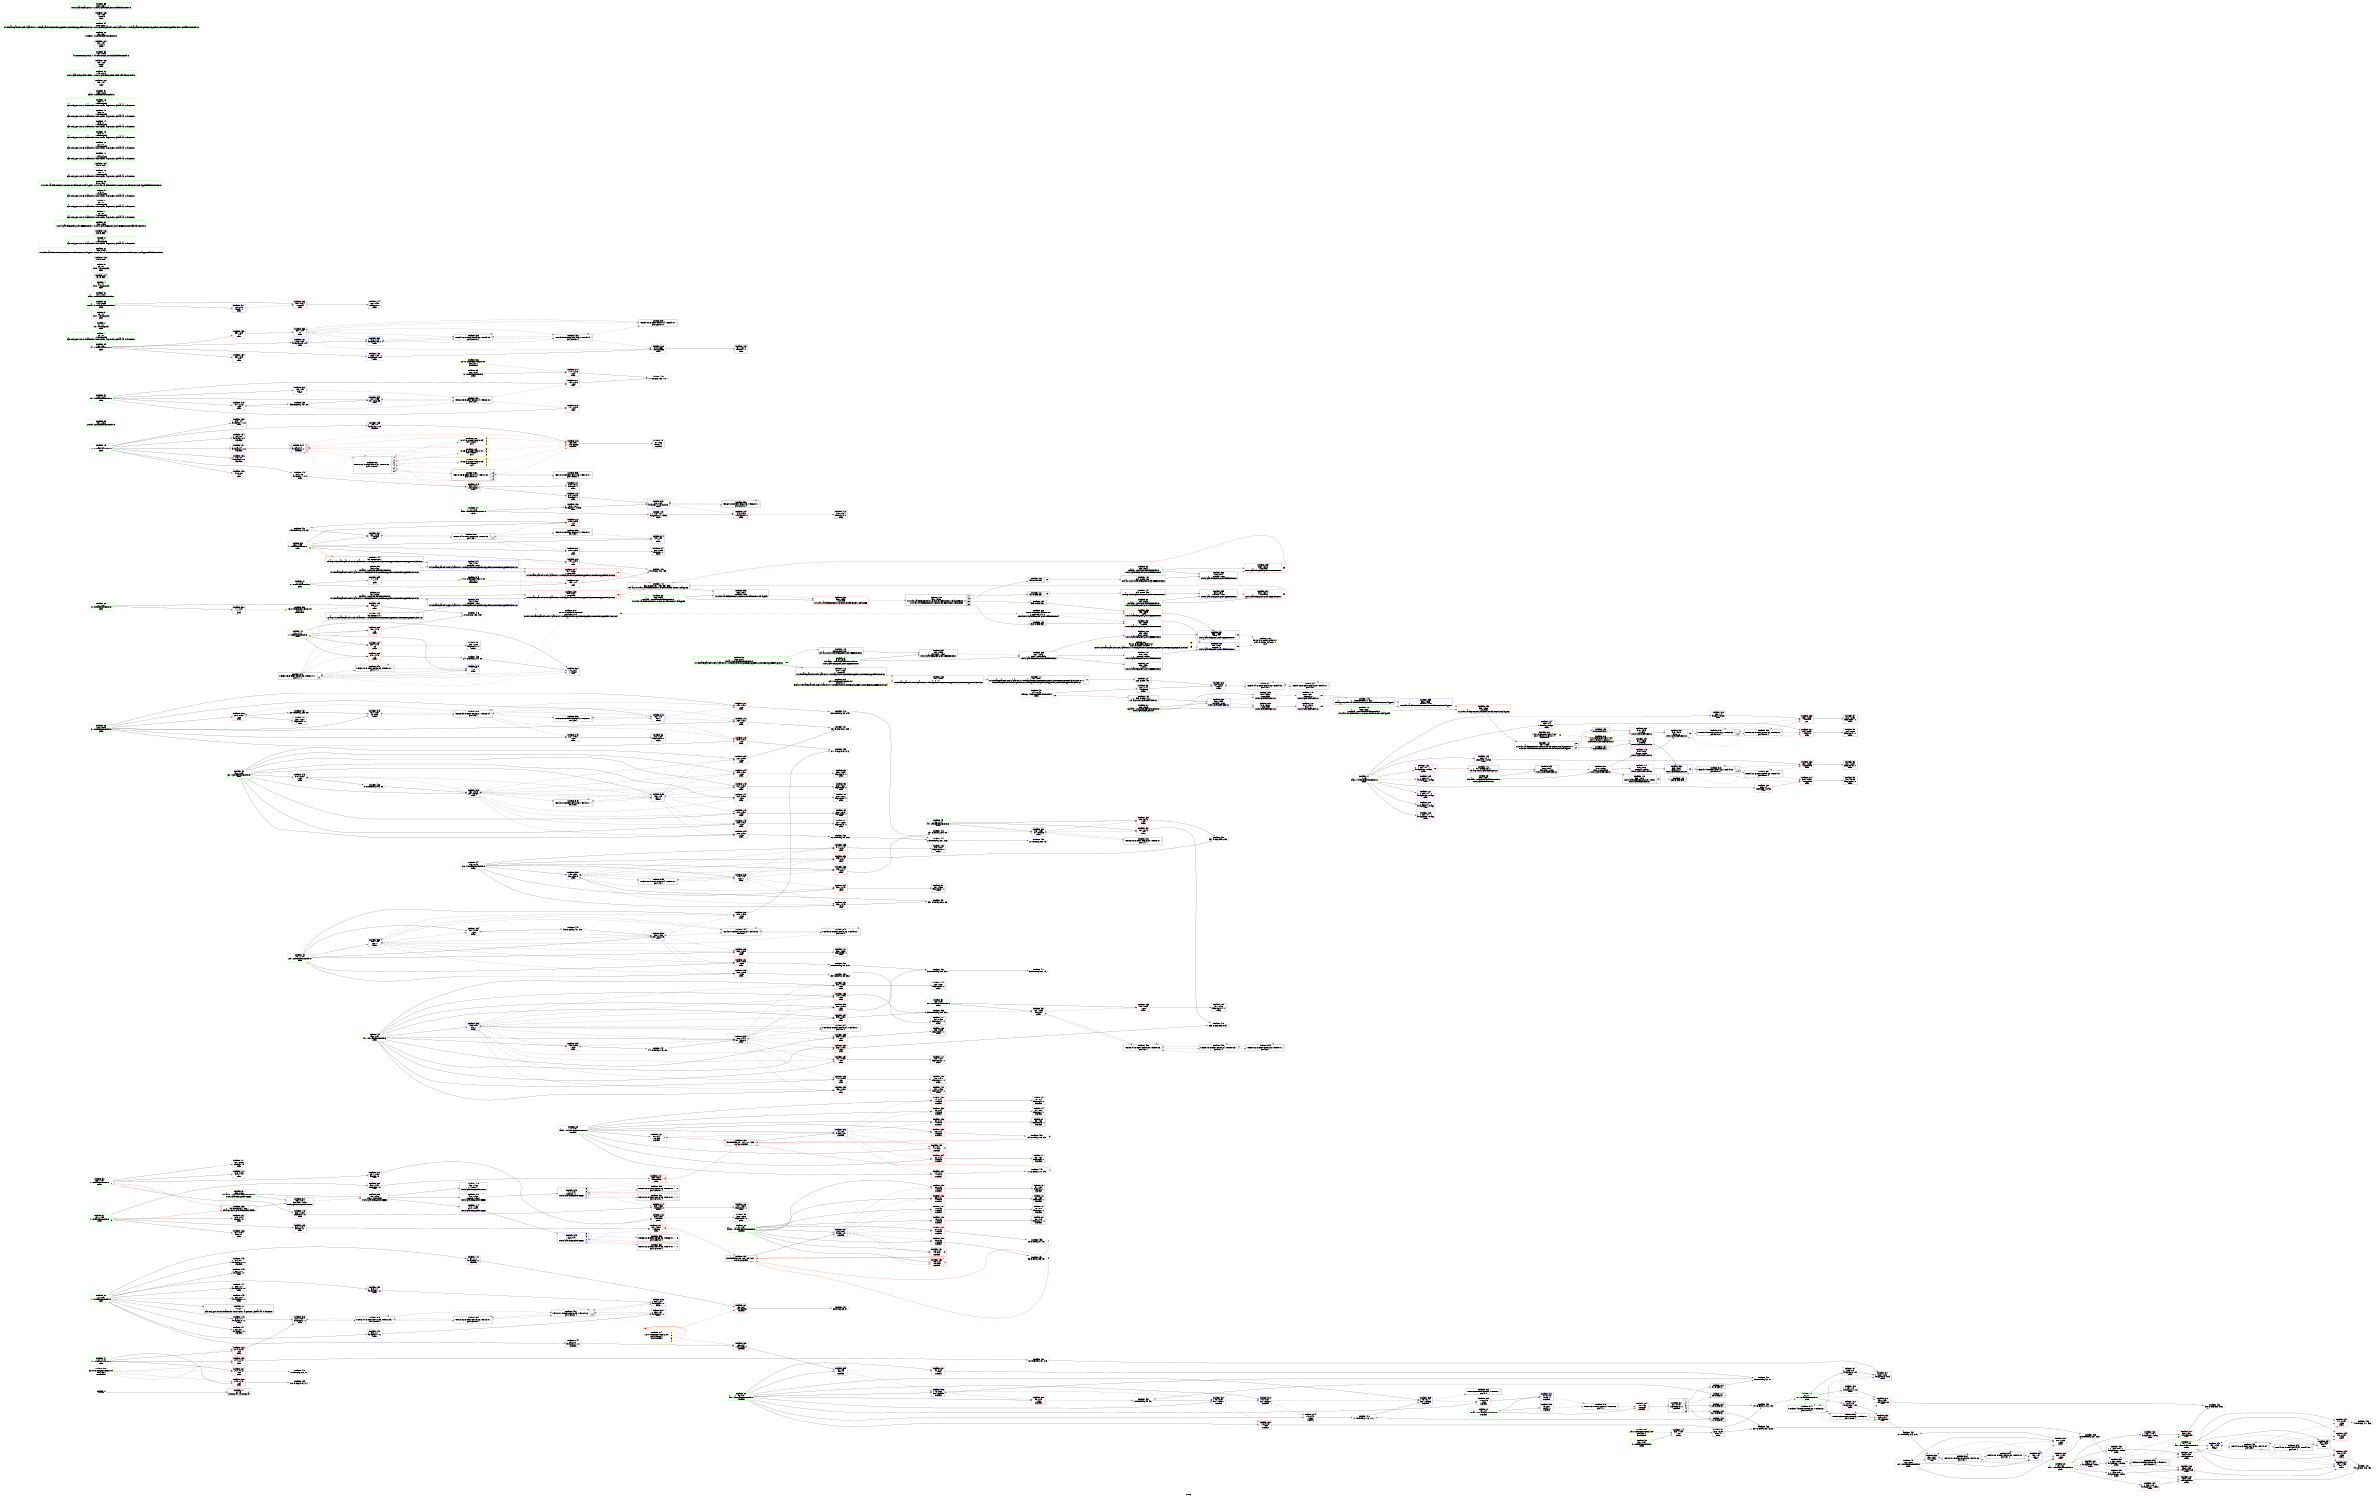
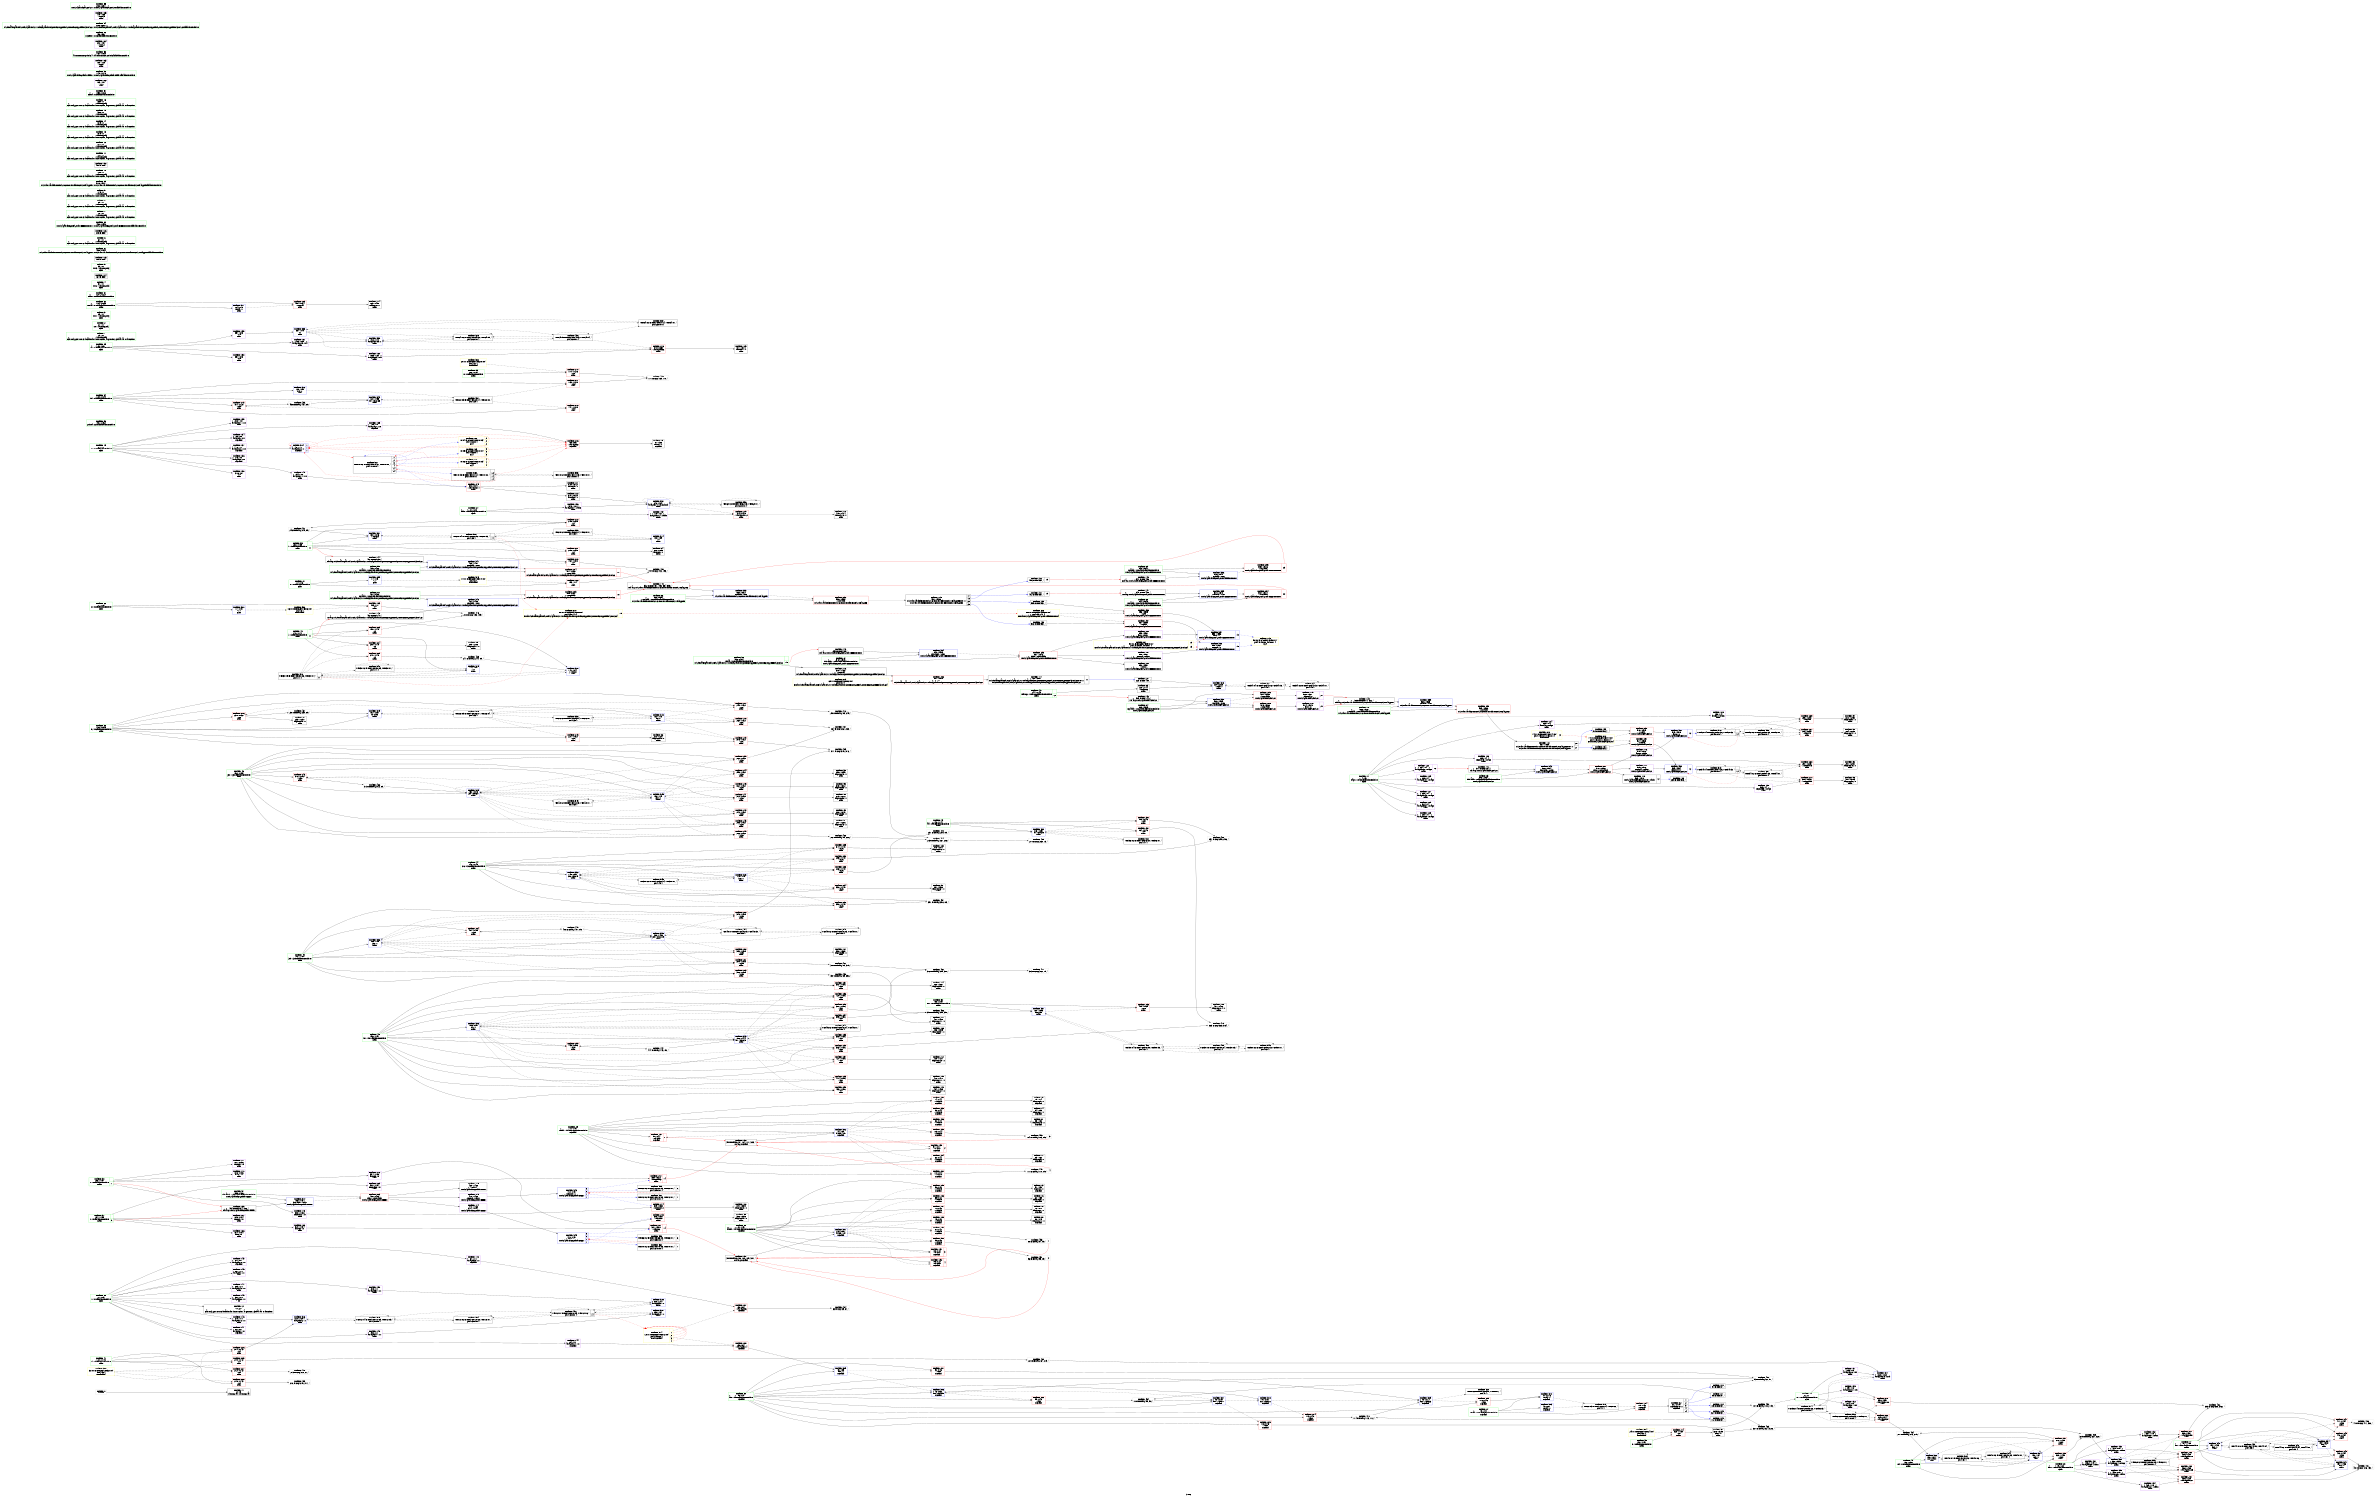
node "NodeID: 269": text "pts" -> "main"
node "NodeID: 149": text "main" -> "iid"
